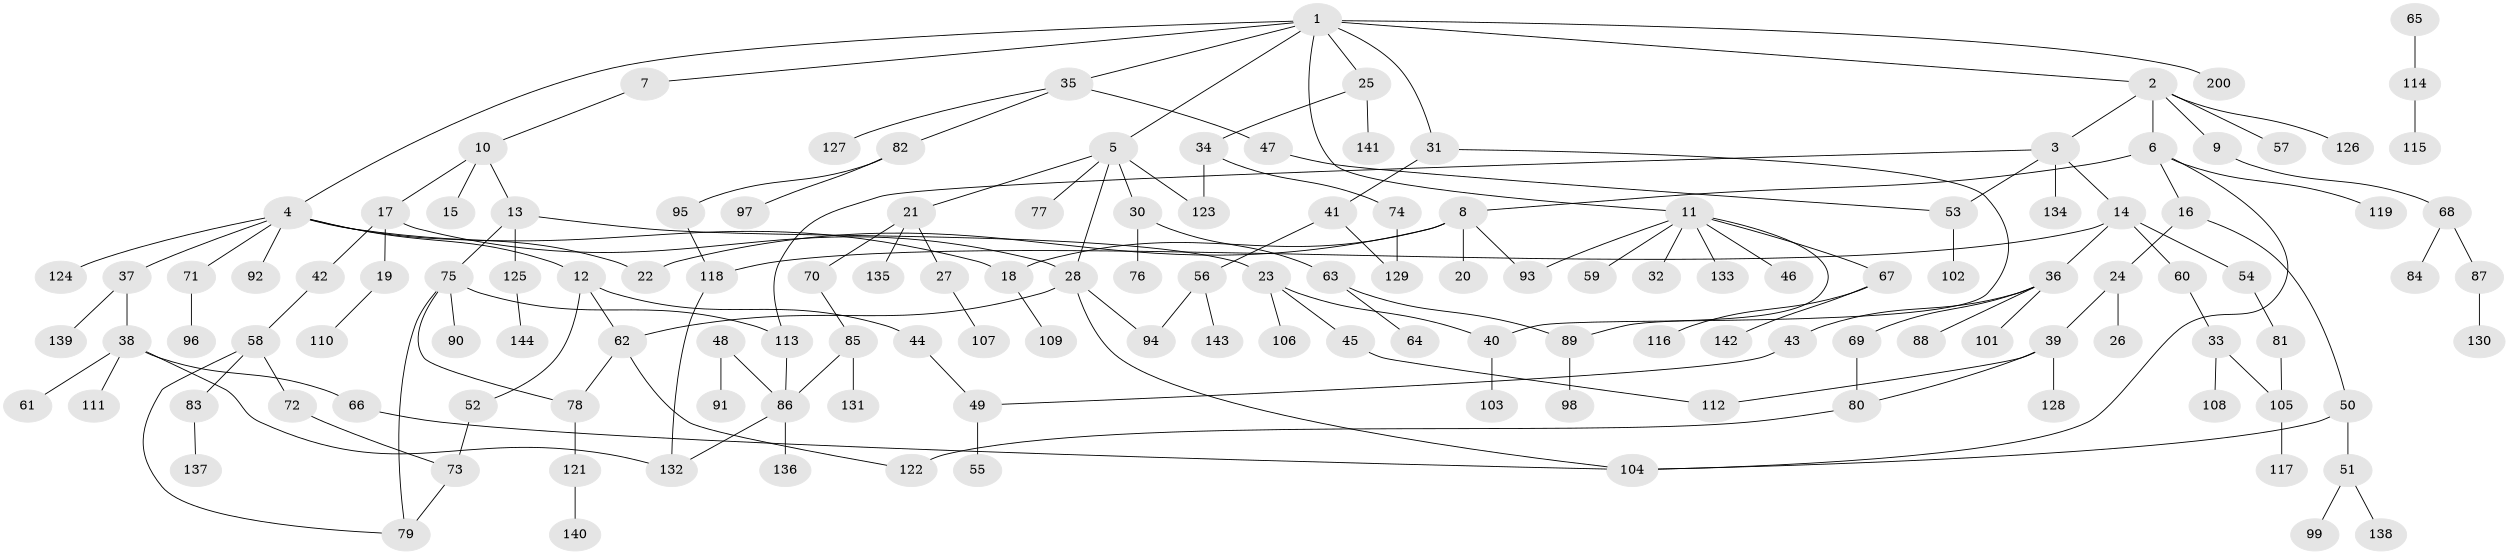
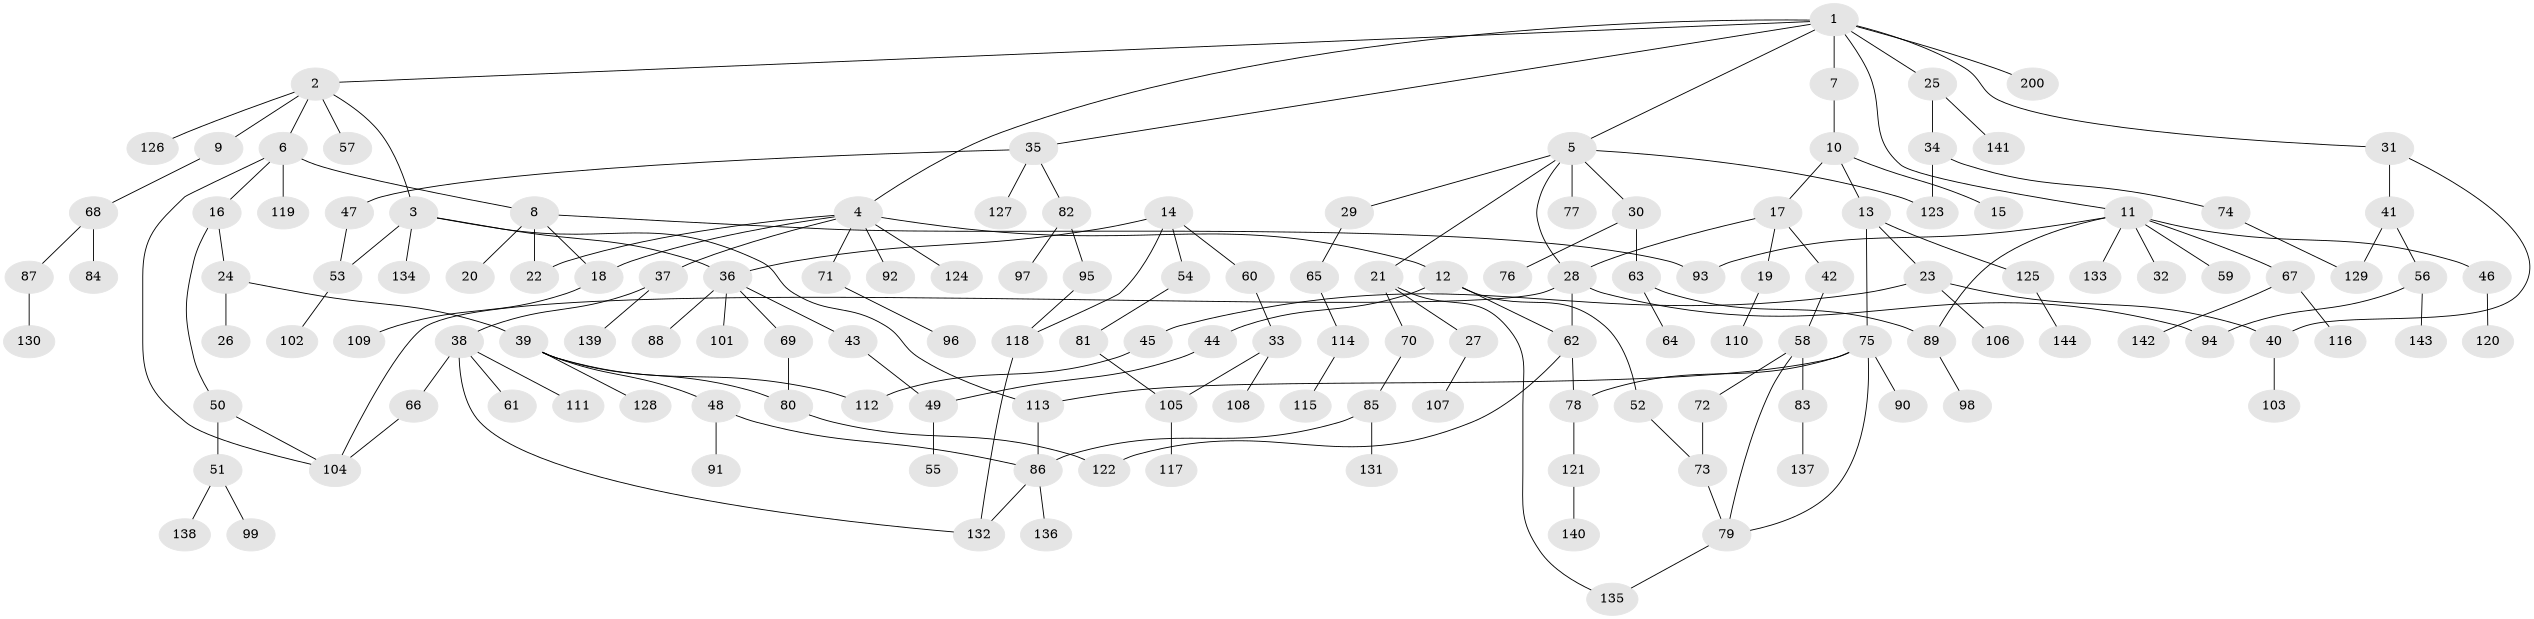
edge "3" -- "14": now "3" -- "36"
node "29": added
node "120": added
edge "39" -- "48": added
edge "79" -- "135": added
